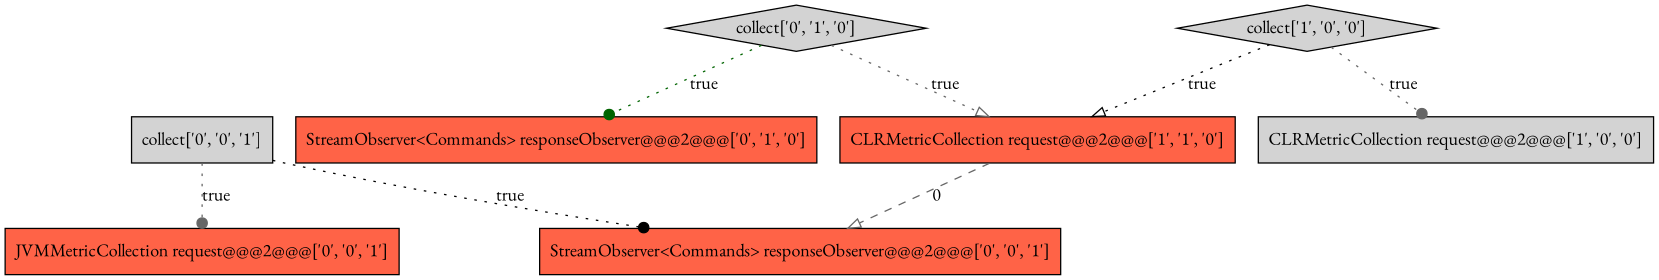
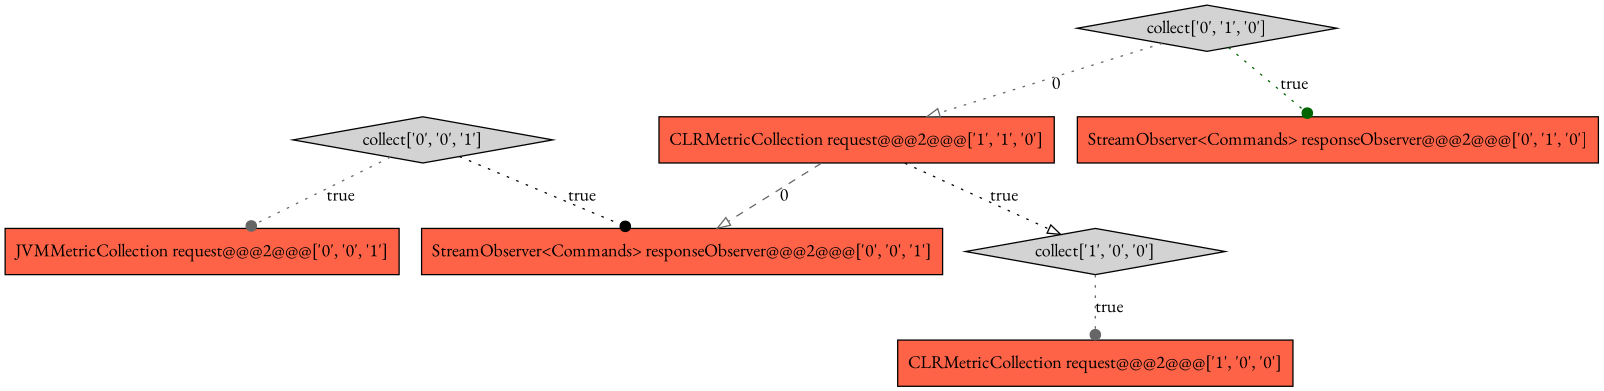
edge "collect['1', '0', '0']" -> "CLRMetricCollection request@@@2@@@['1', '1', '0']": reversed
edge "collect['0', '1', '0']" -> "CLRMetricCollection request@@@2@@@['1', '1', '0']": label "true" -> "0"
node "collect['0', '0', '1']": shape box -> diamond
node "CLRMetricCollection request@@@2@@@['1', '0', '0']": fillcolor lightgray -> tomato
